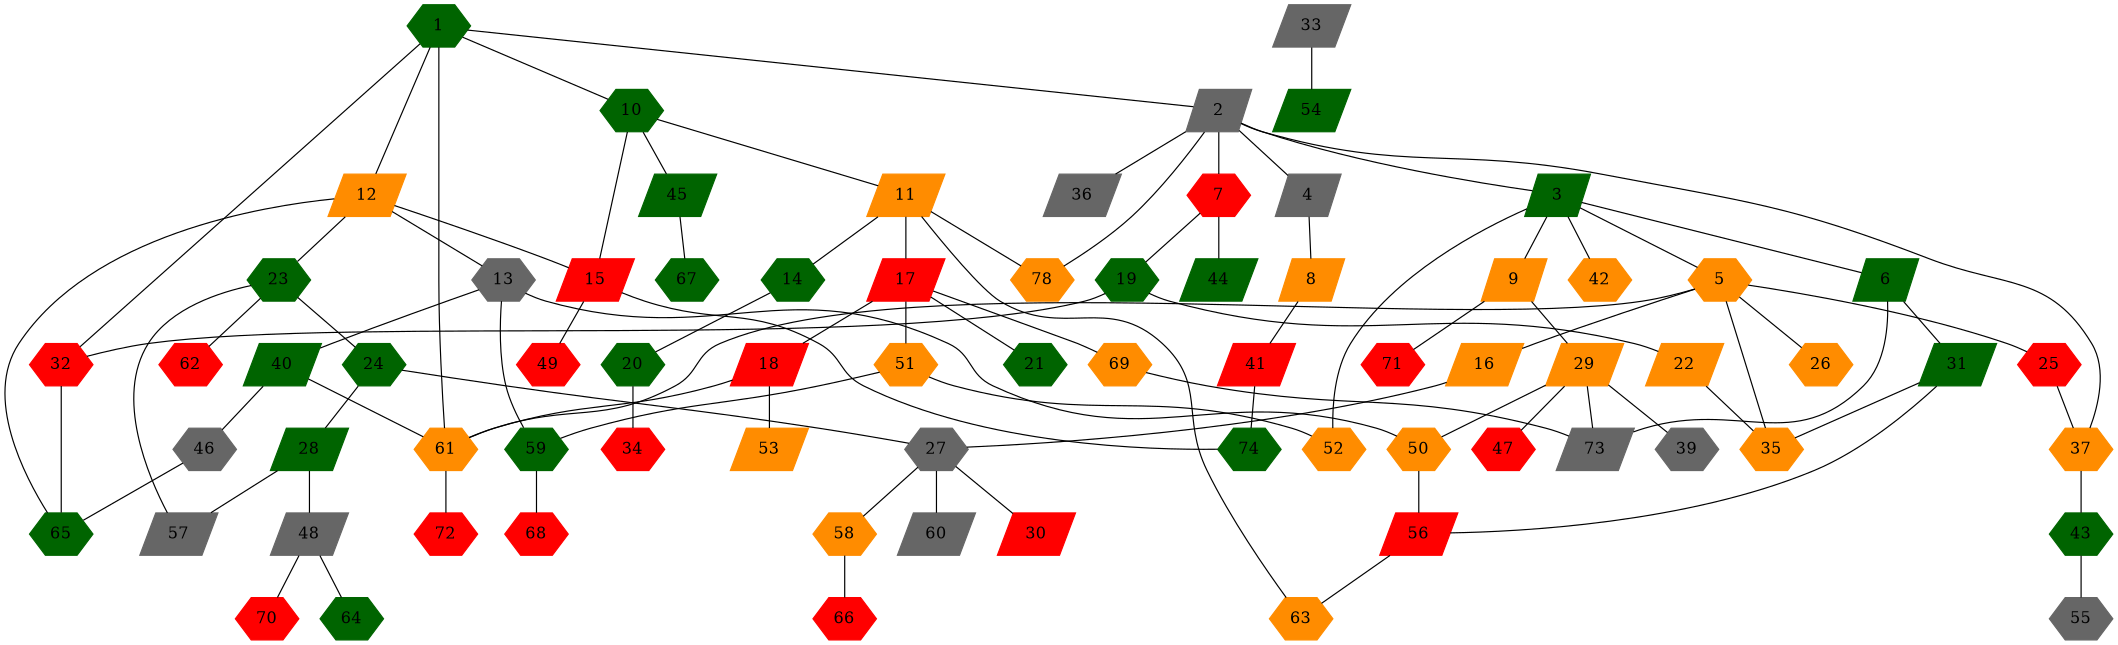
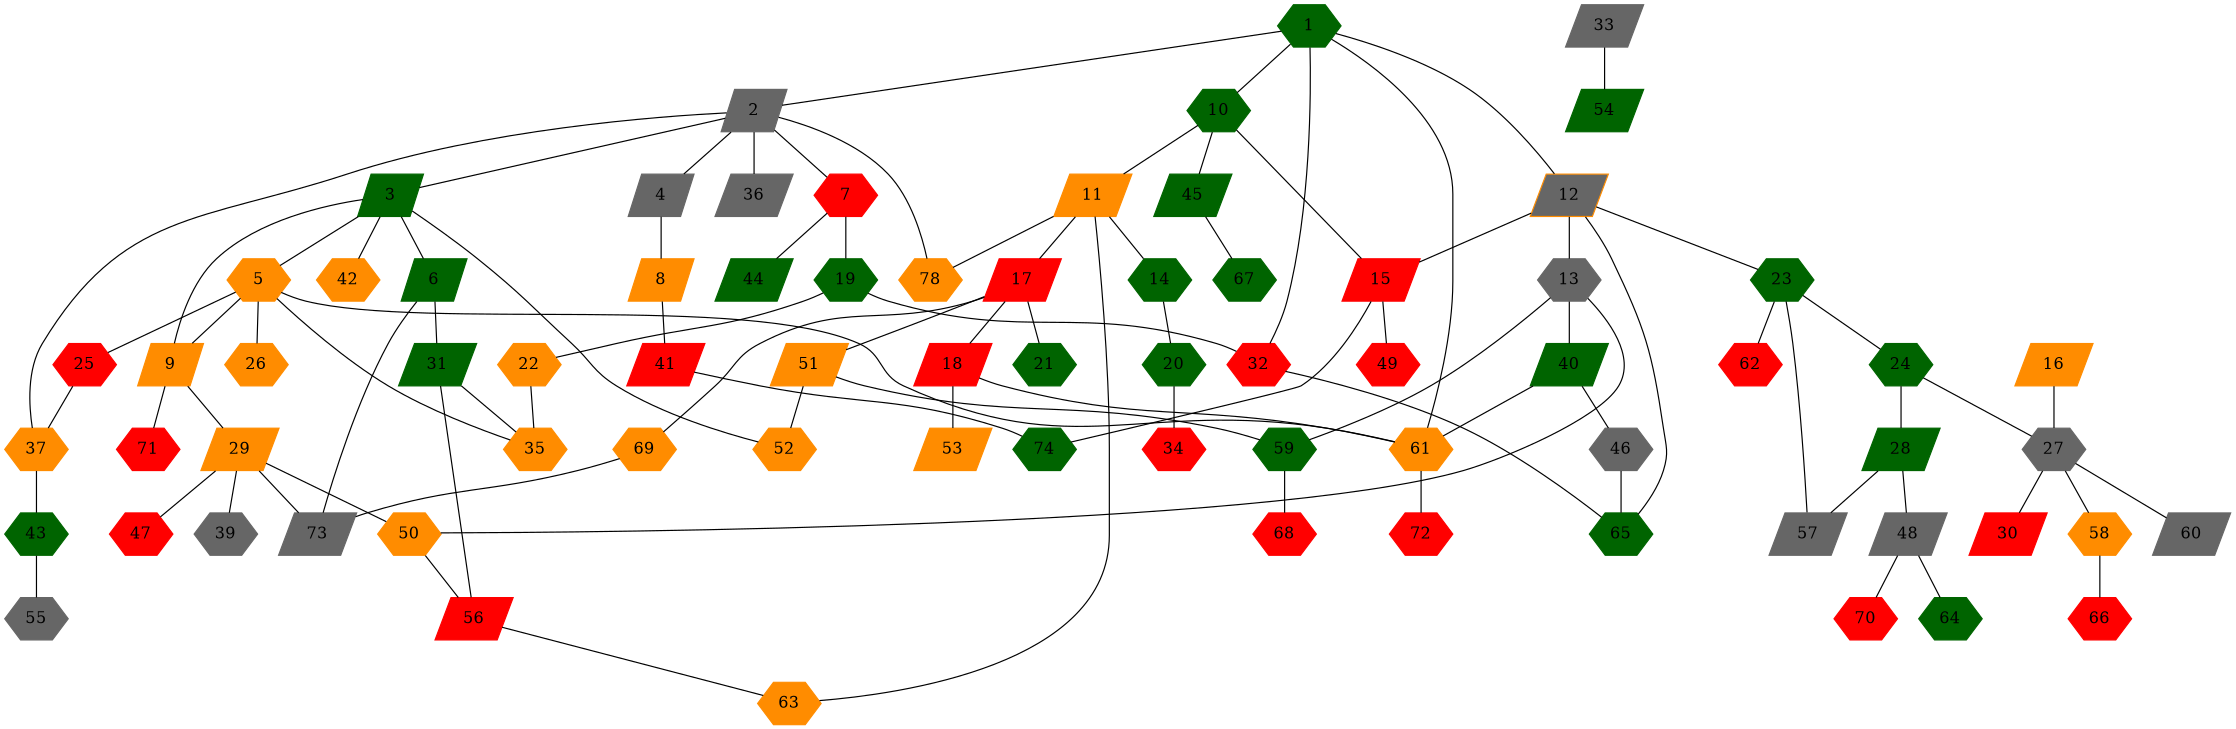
node "12": fillcolor darkorange -> gray40
edge "5" -- "16": now "5" -- "9"
node "51": shape hexagon -> parallelogram
node "22": shape parallelogram -> hexagon
